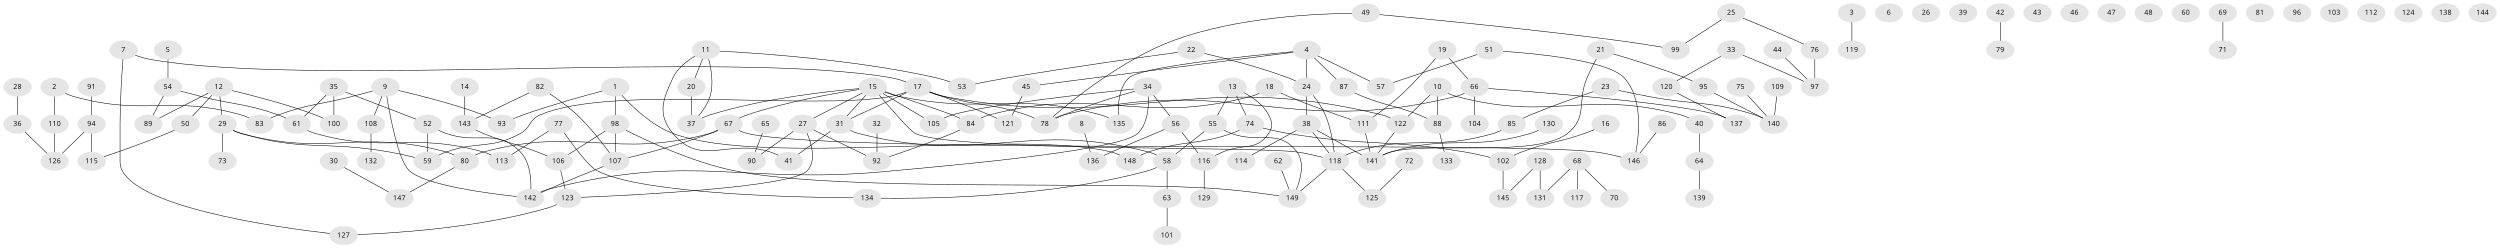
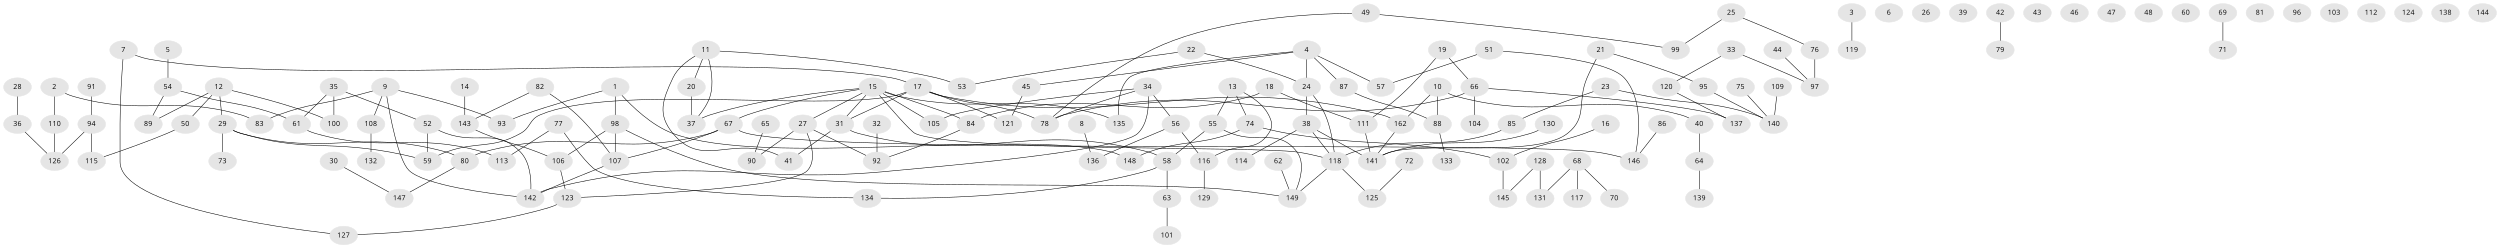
node "122": label "122" -> "162"
